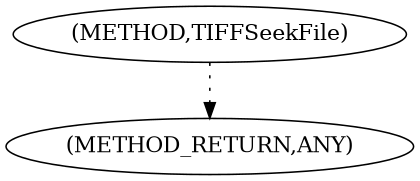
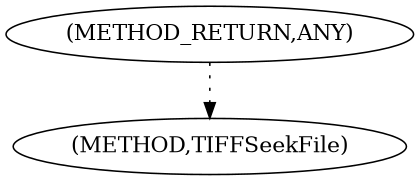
edge "(METHOD,TIFFSeekFile)" -> "(METHOD_RETURN,ANY)": reversed
